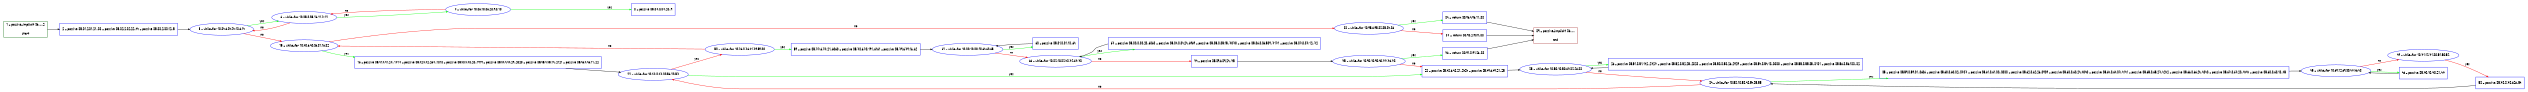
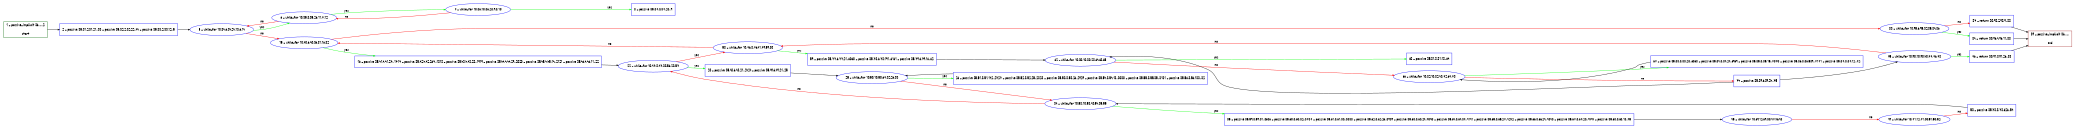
edge "63 - passive 35,81,8,81,18,,64" -> "62 - while-for 10,80,10,80,28,64,63,65": now "74 - passive 35,89,6,89,24,,75" -> "62 - while-for 10,80,10,80,28,64,63,65"
edge "49 - while-for 10,71,12,71,30,51,50,52" -> "53 - passive 35,73,8,73,626,,54": label "yes" -> "no"
edge "75 - while-for 10,90,10,90,40,77,76,78" -> "23 - passive 35,48,6,48,21,,2424 - passive 35,49,6,49,21,,25": now "75 - while-for 10,90,10,90,40,77,76,78" -> "58 - while-for 10,76,8,76,41,79,59,80"
node "46 - passive 35,70,10,70,21,,47": removed
